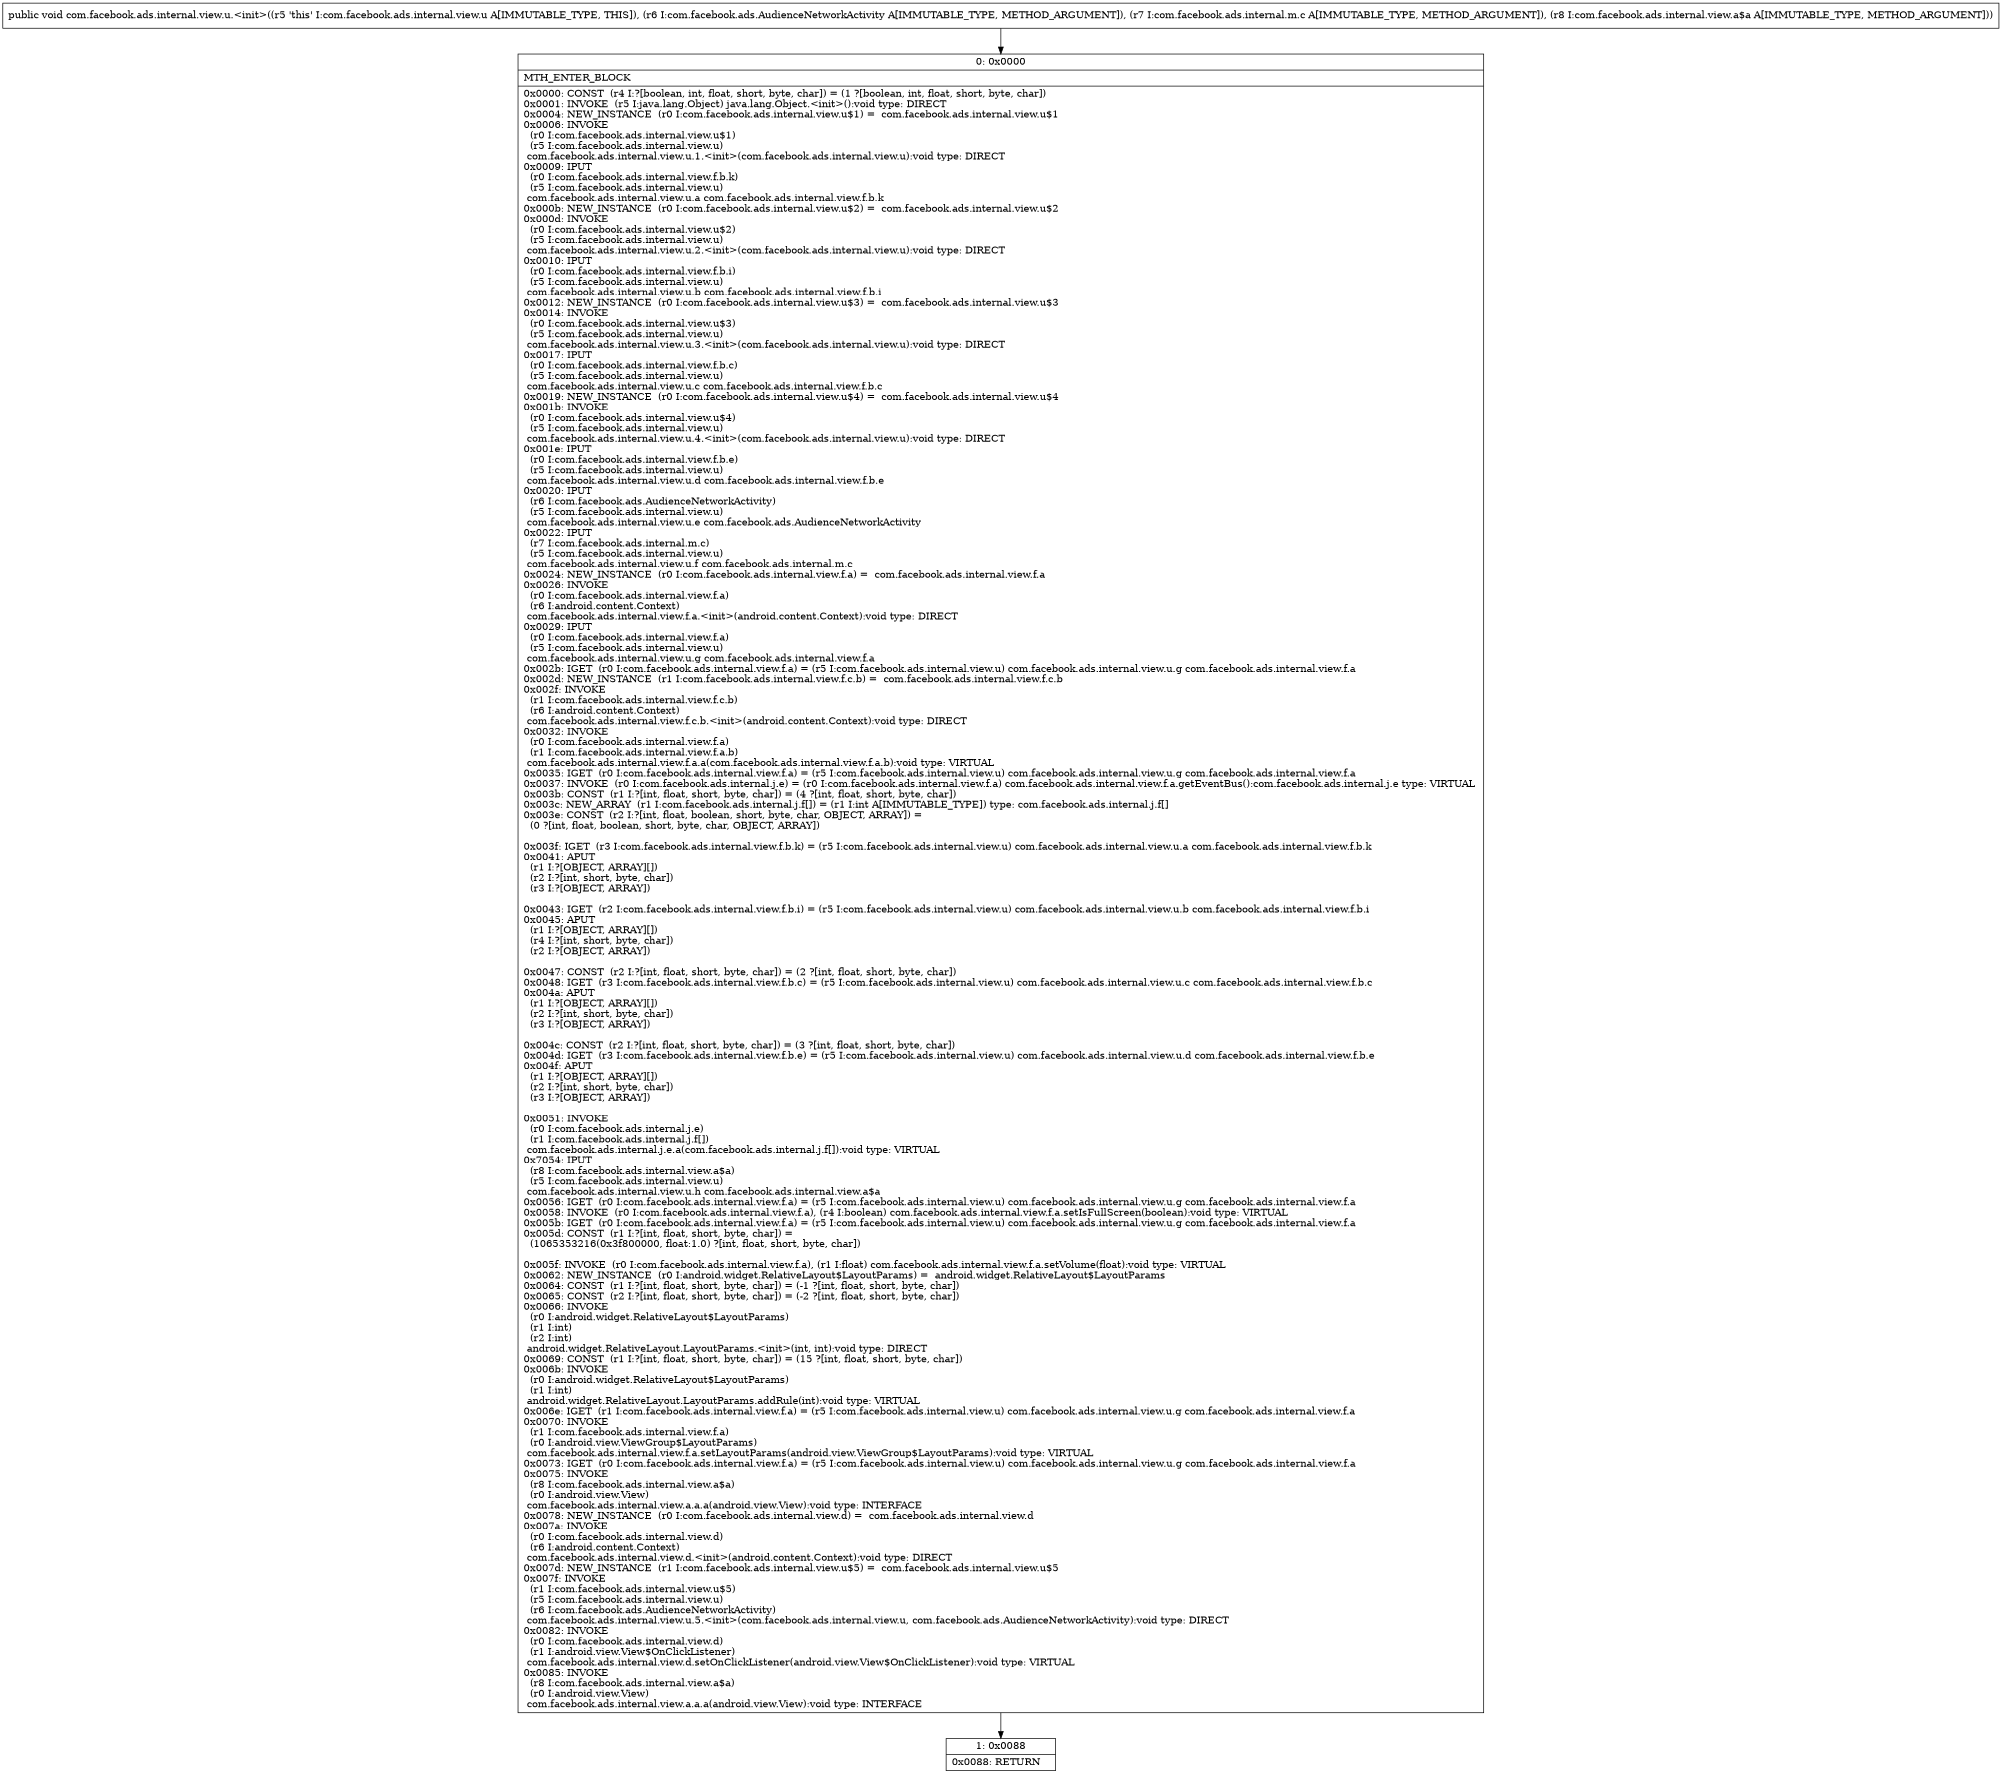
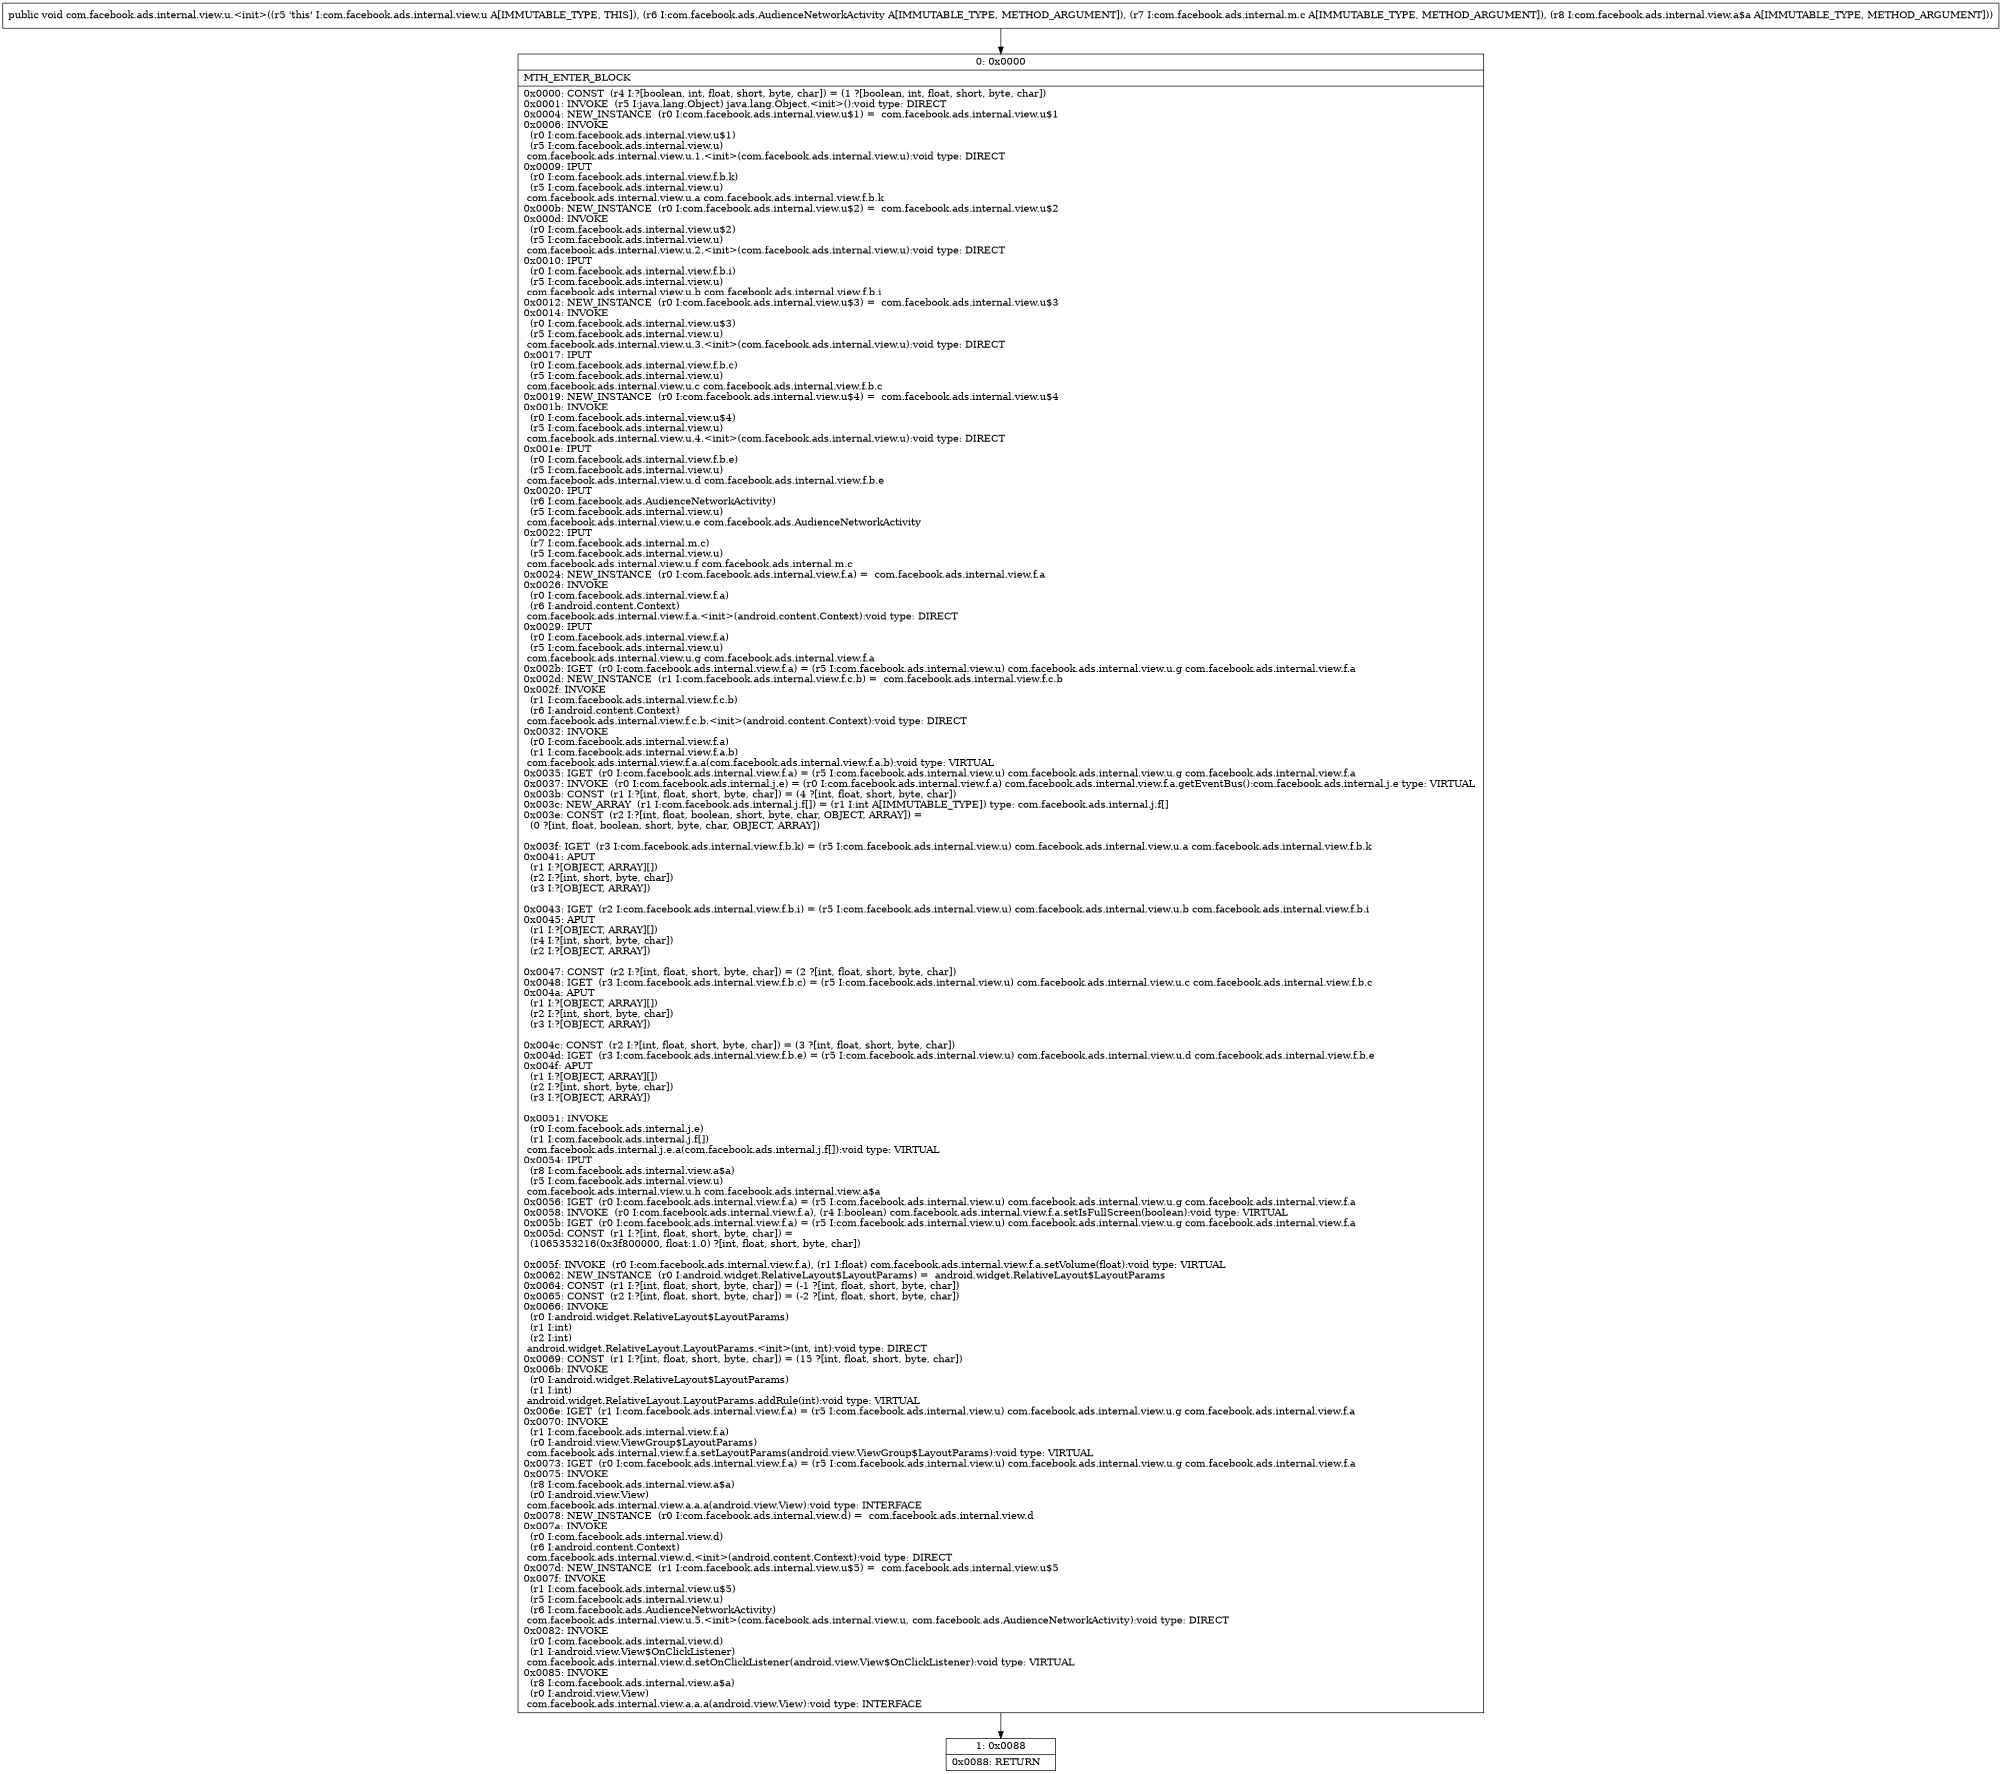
node "0: 0x0000": text "0x7054: IPUT" -> "0x0054: IPUT"
